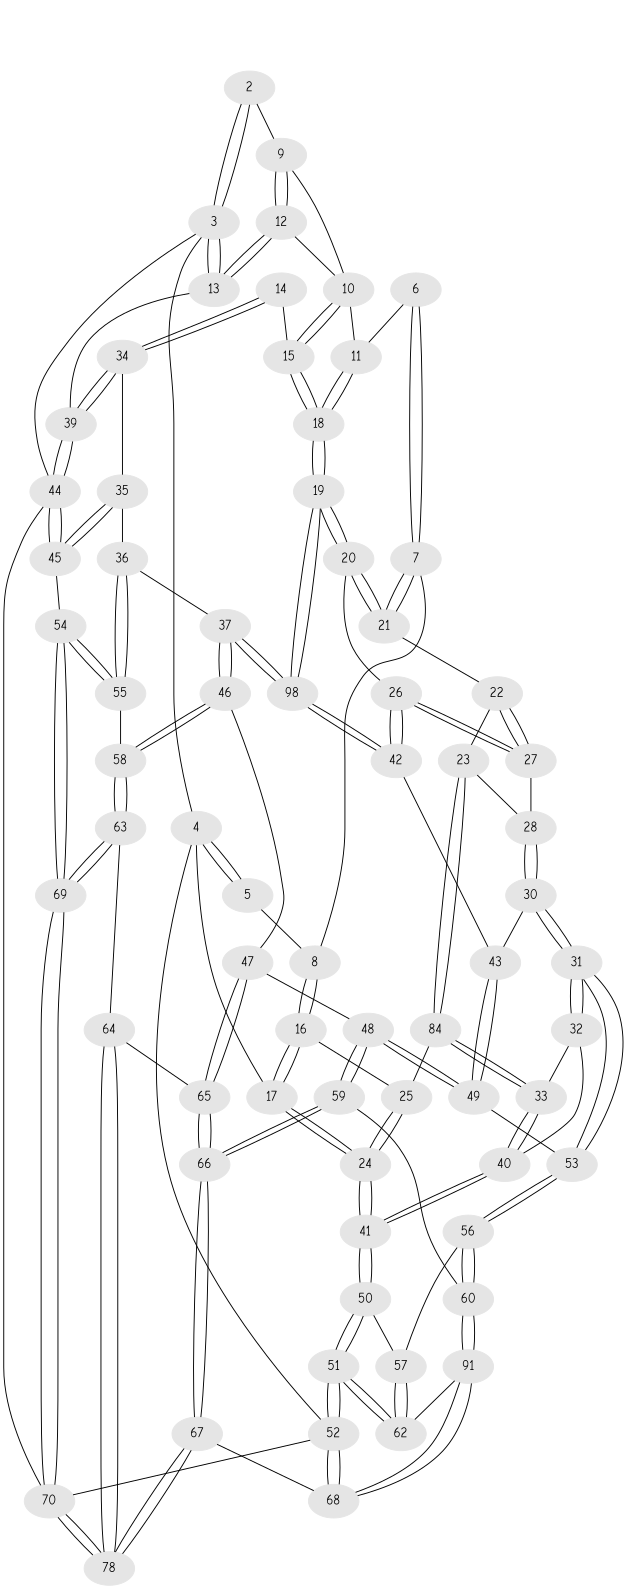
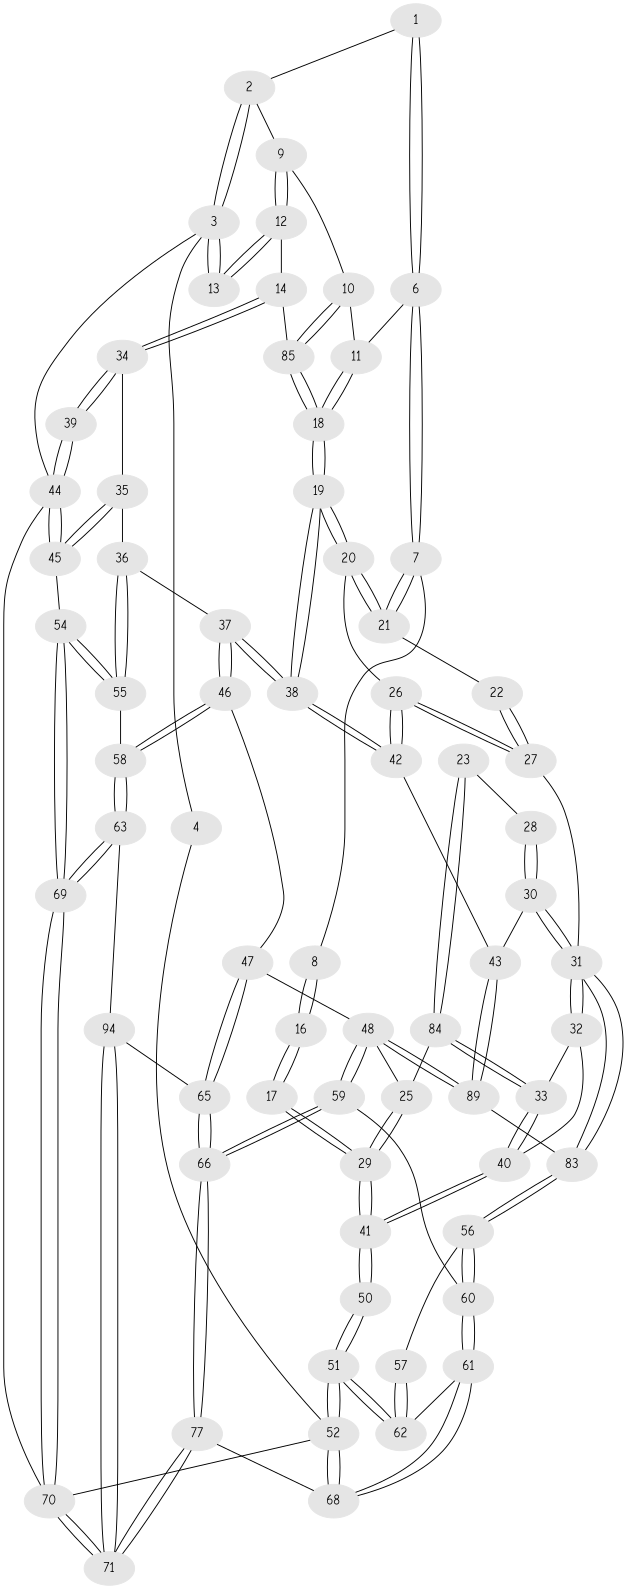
node "1": added
edge "12" -- "10": now "12" -- "14"
edge "13" -- "39": removed
node "15": label "15" -> "85"
node "98": label "98" -> "38"
edge "22" -- "23": removed
edge "27" -- "28": now "27" -- "31"
node "5": removed
edge "4" -- "17": removed
node "64": label "64" -> "94"
edge "16" -- "25": now "48" -- "25"
node "49": label "49" -> "89"
node "24": label "24" -> "29"
node "53": label "53" -> "83"
edge "50" -- "57": removed
node "91": label "91" -> "61"
node "67": label "67" -> "77"
node "78": label "78" -> "71"
